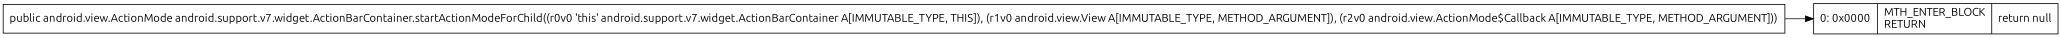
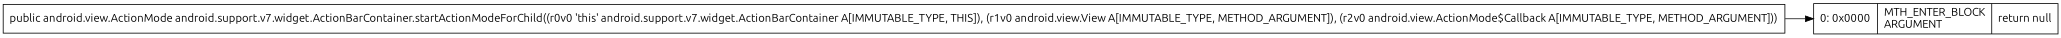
node "0: 0x0000": text "RETURN" -> "ARGUMENT"
